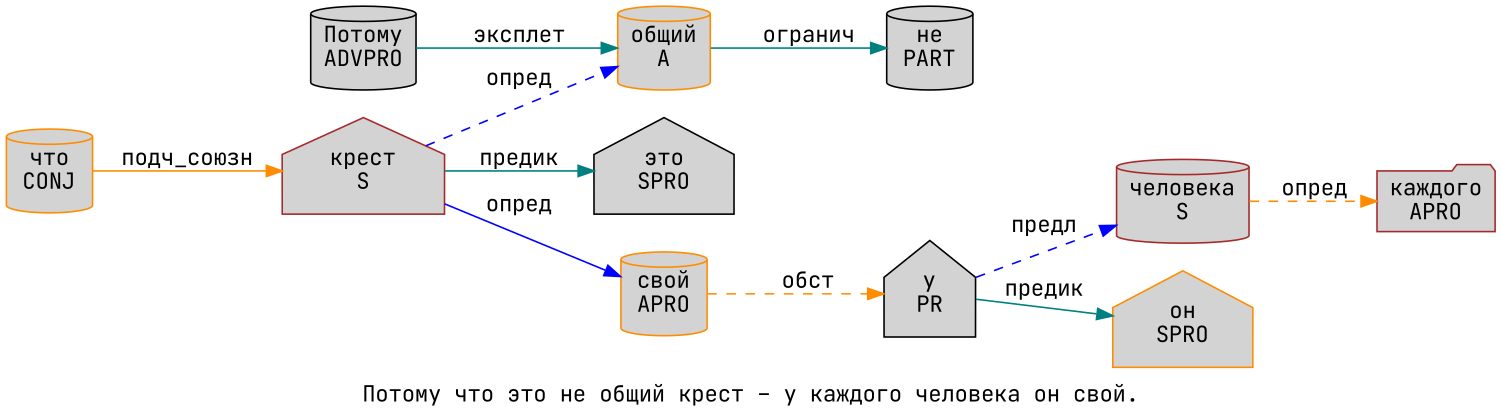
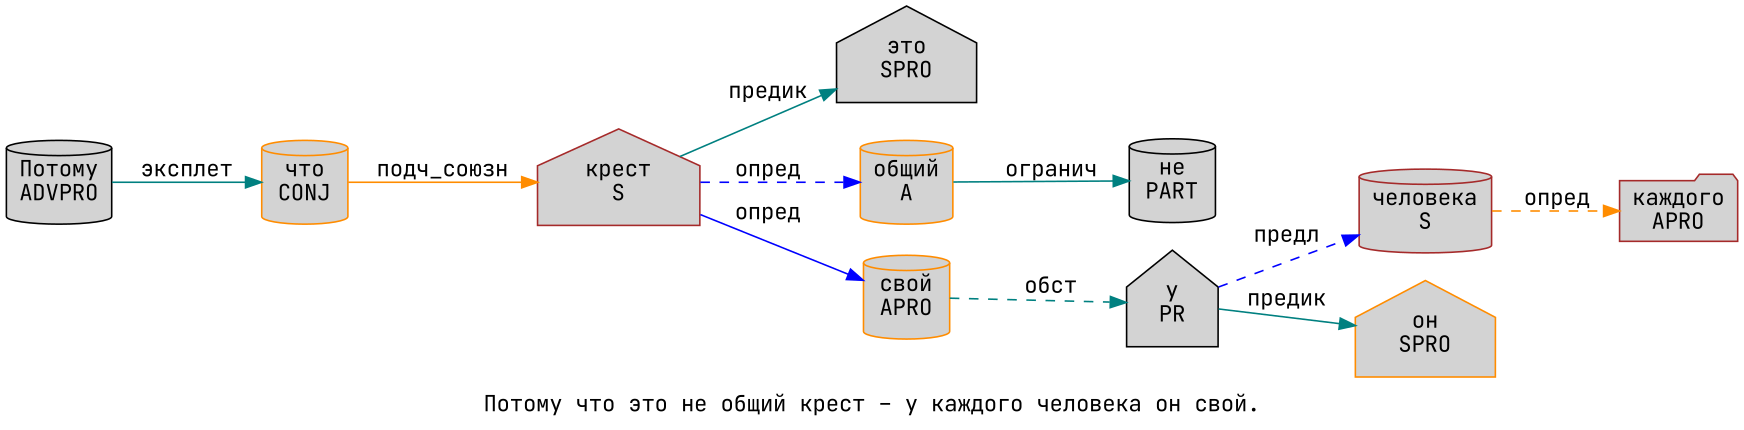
edge "Потому ADVPRO" -> "общий A": now "Потому ADVPRO" -> "что CONJ"
edge "свой APRO" -> "у PR": color darkorange -> teal
